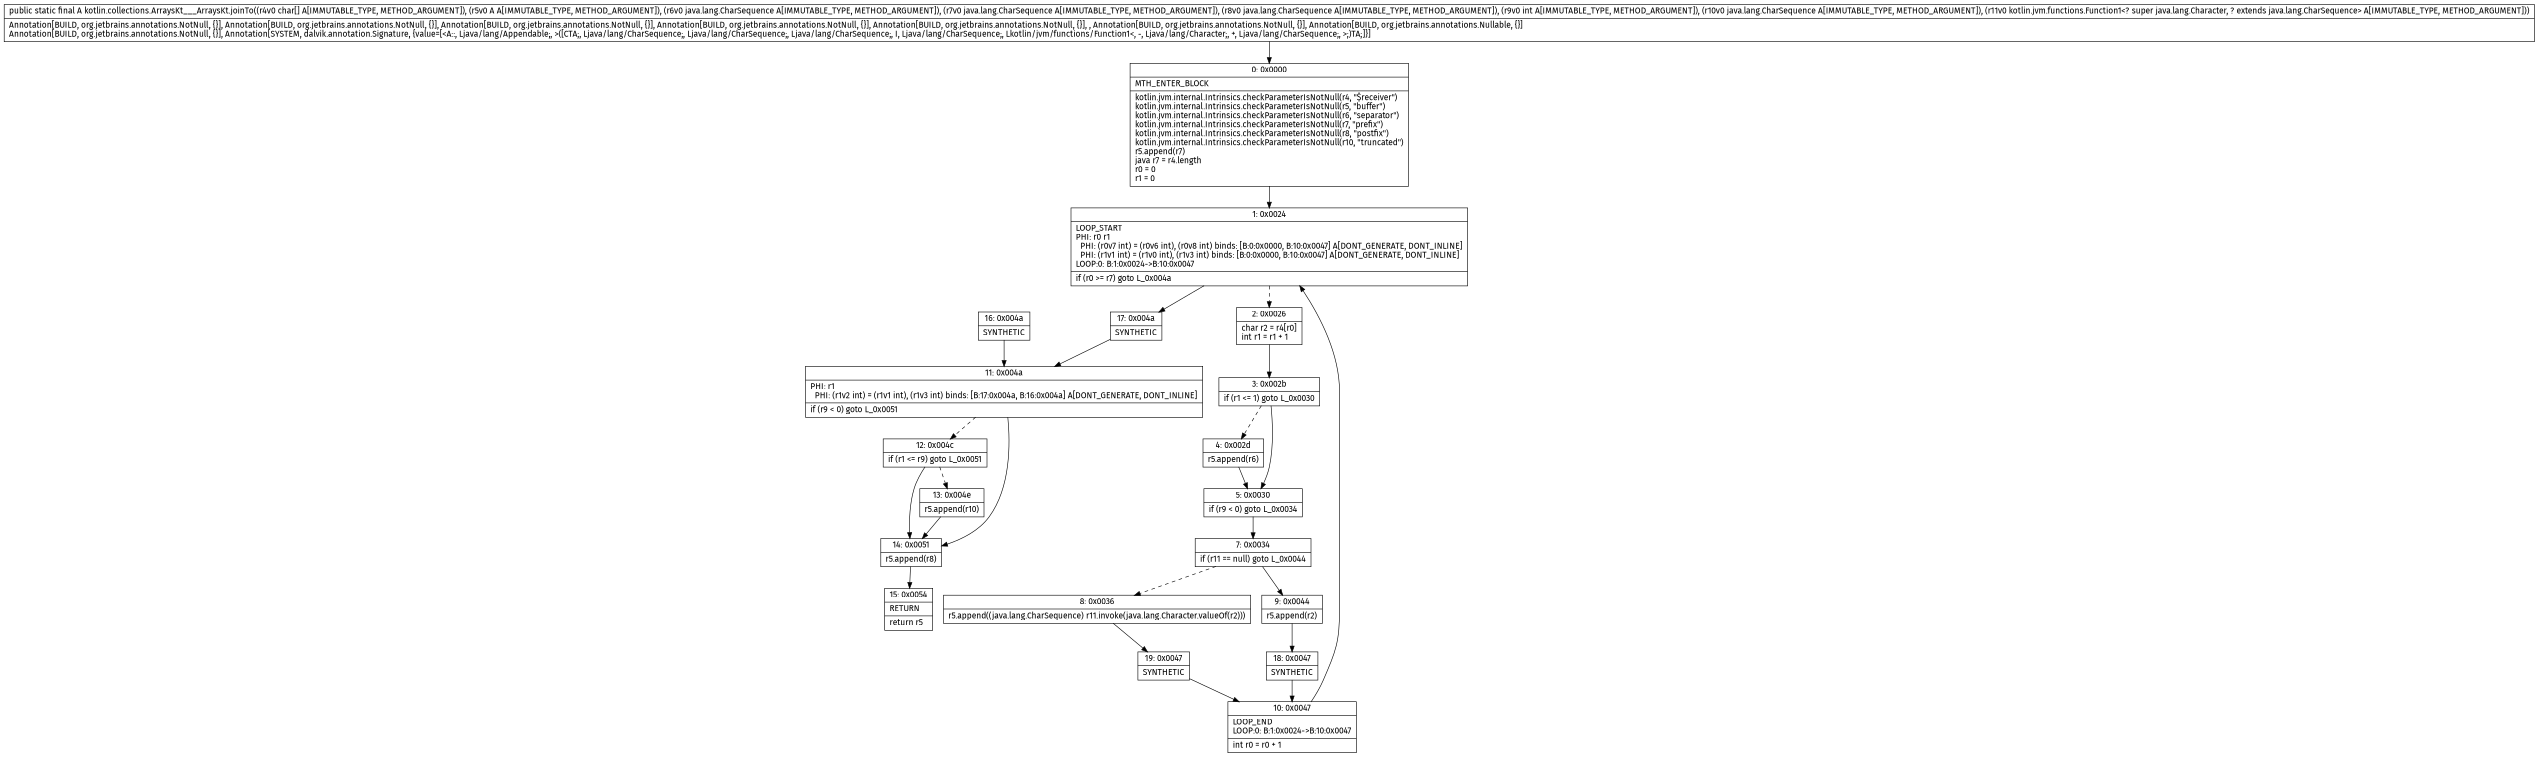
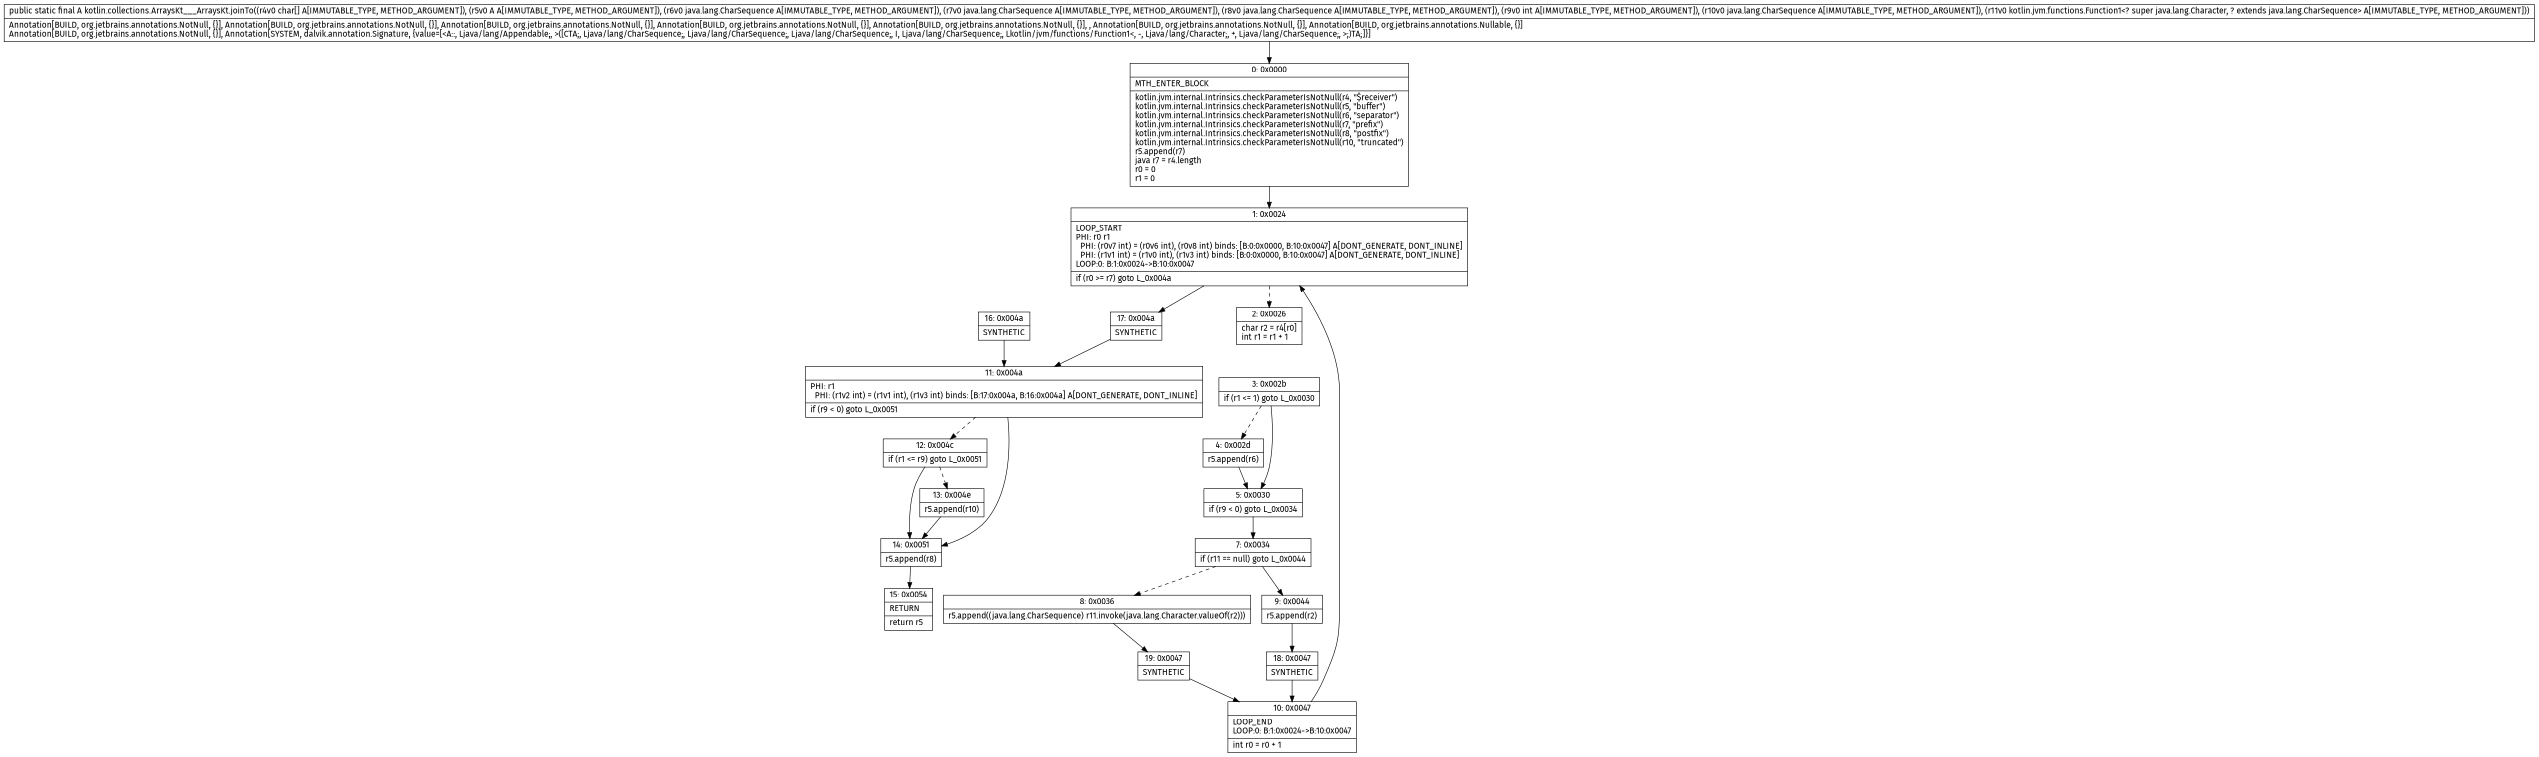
edge "2: 0x0026" -> "3: 0x002b": removed
